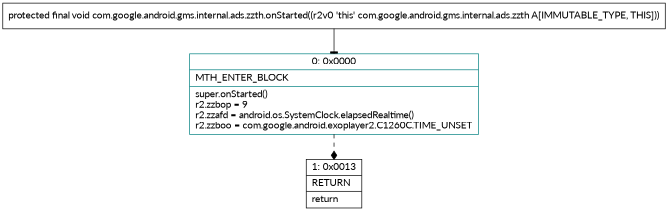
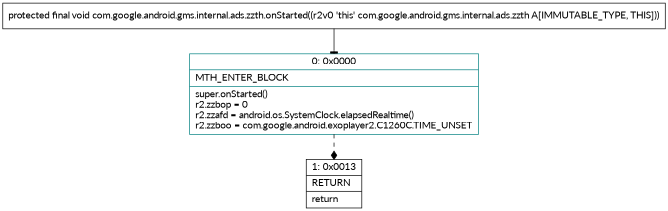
node "0: 0x0000": text "r2.zzbop = 9" -> "r2.zzbop = 0"
